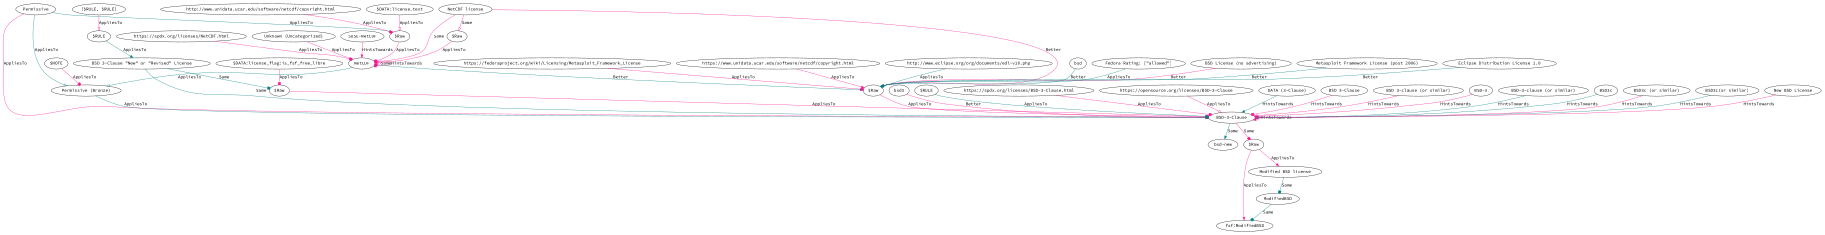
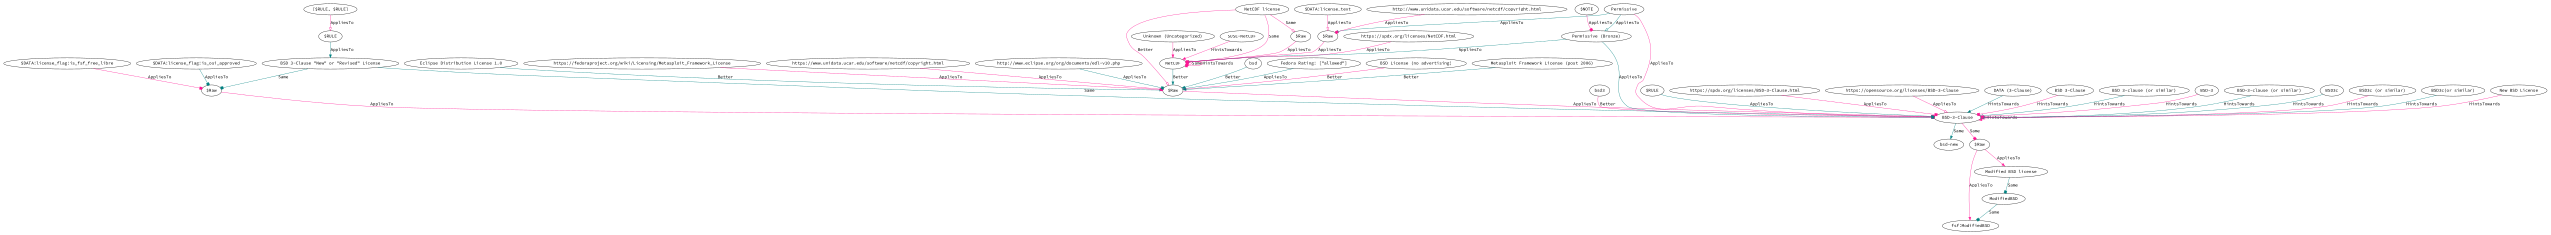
node "$DATA:license_flag:is_osi_approved": added
edge "NetCDF" -> "Permissive (Bronze)": reversed
edge "BSD 3-clause (or similar)" -> "BSD-3-Clause": color deeppink -> teal
